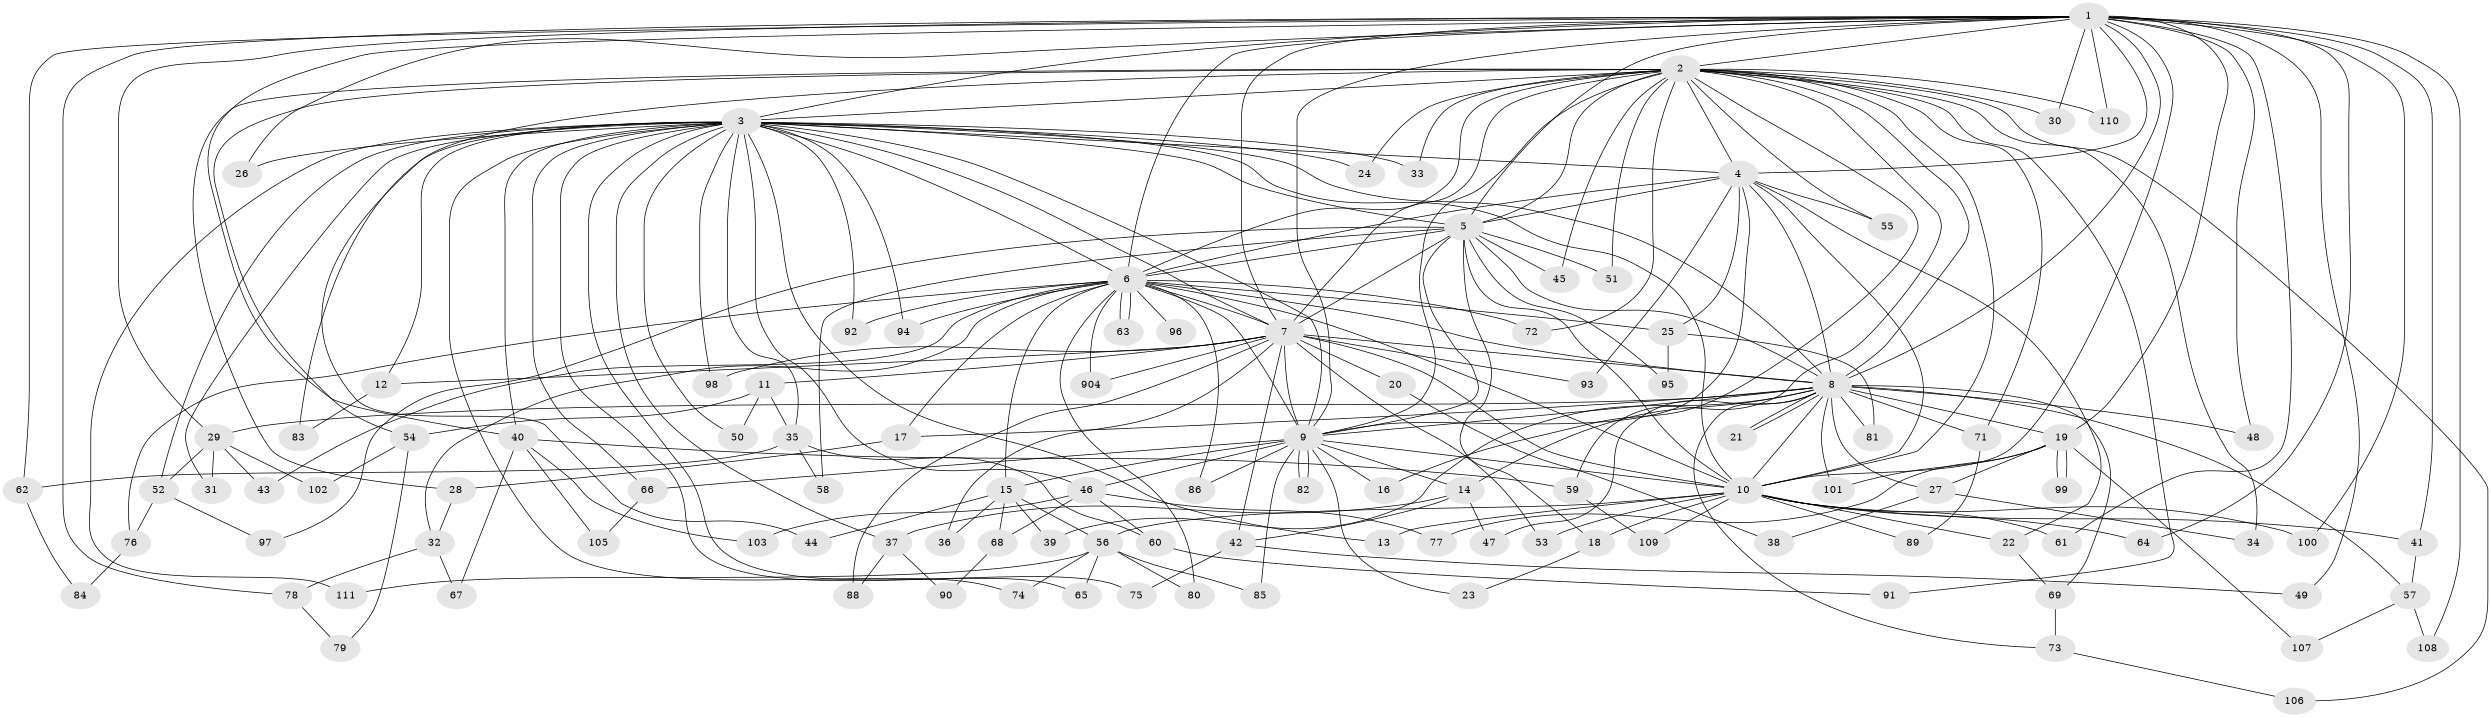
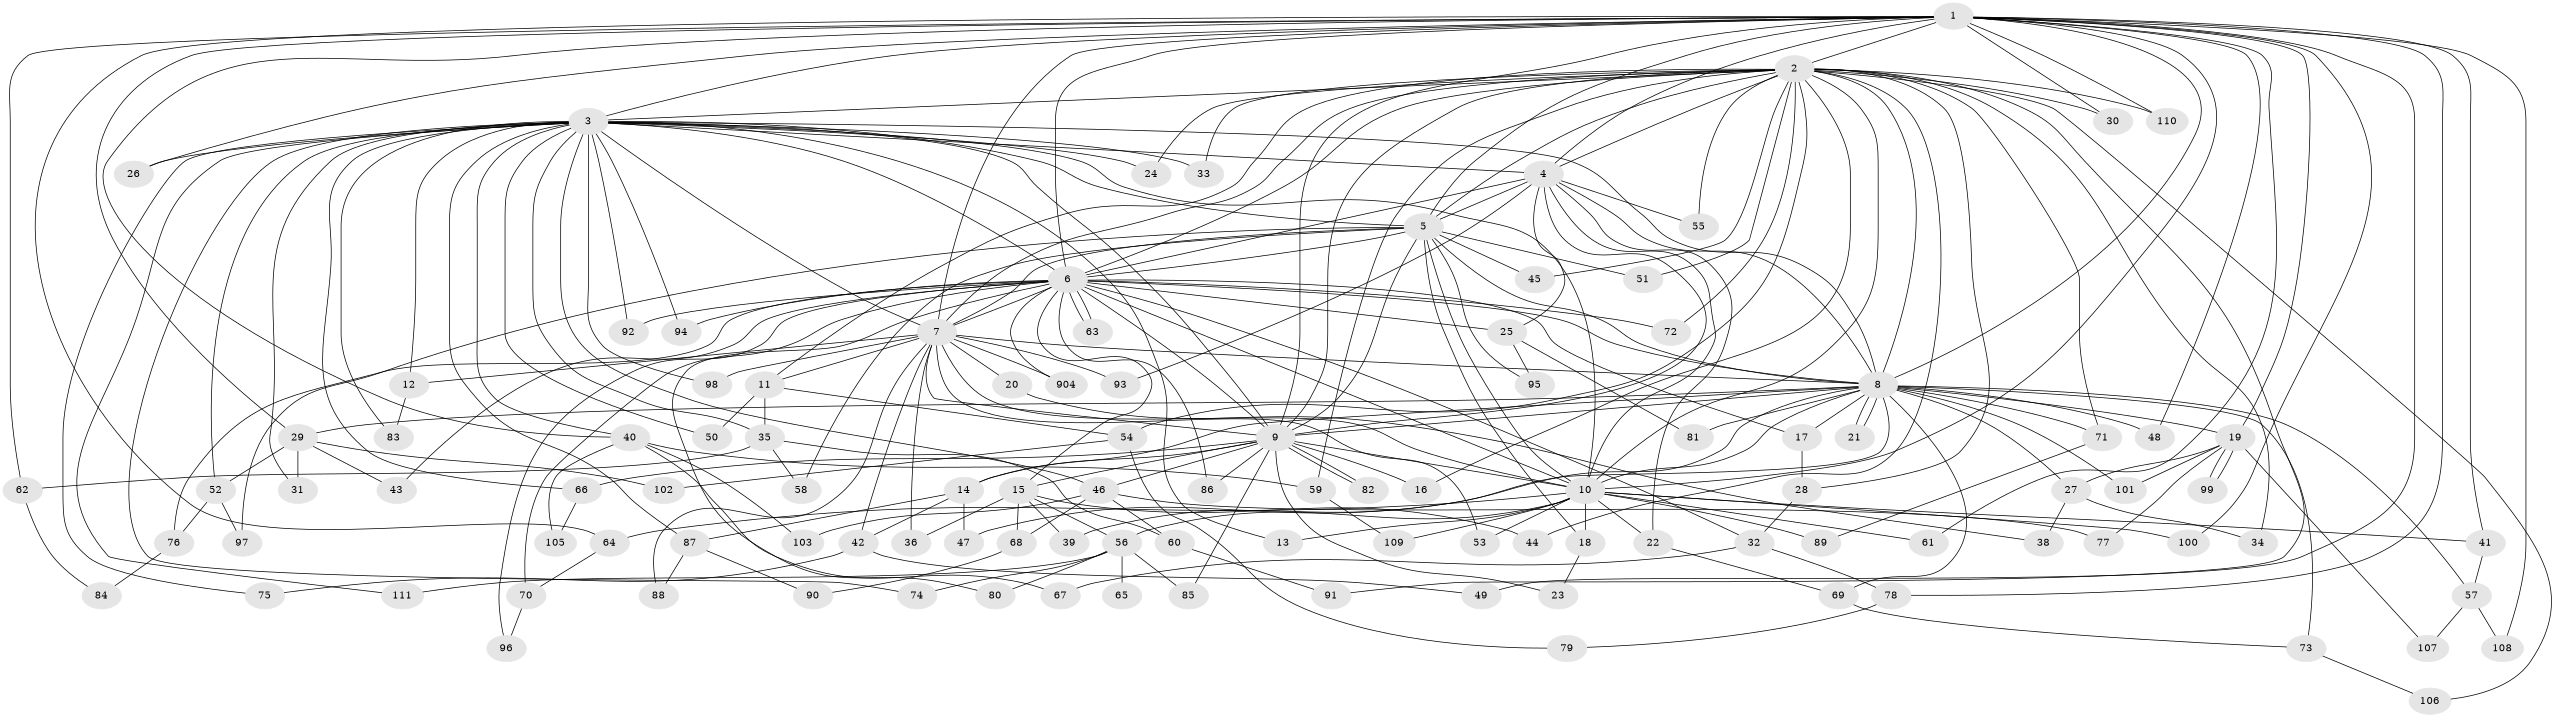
edge "2" -- "11": added
edge "3" -- "65": removed
node "37": label "37" -> "87"
node "70": added
